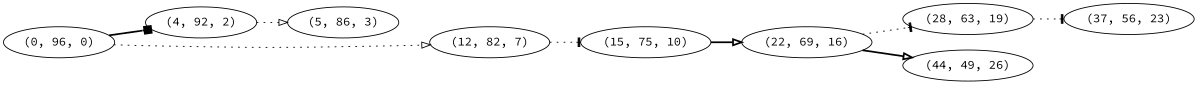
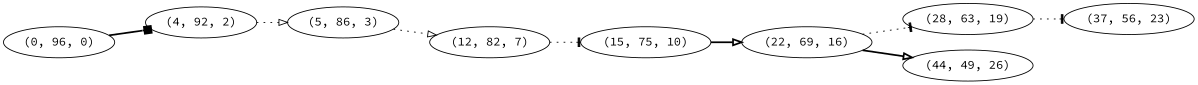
edge "(0, 96, 0)" -> "(12, 82, 7)": now "(5, 86, 3)" -> "(12, 82, 7)"
